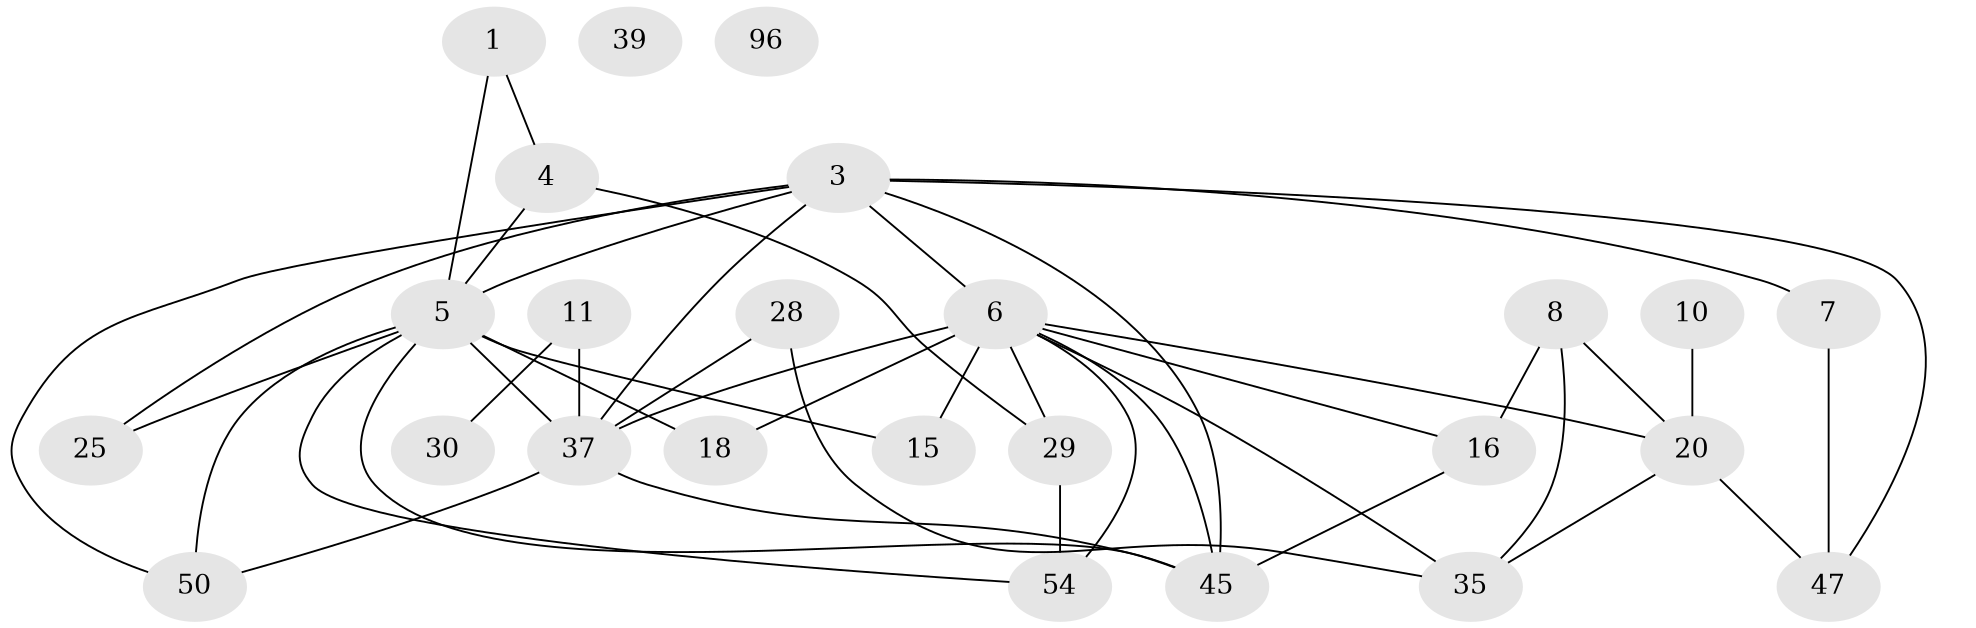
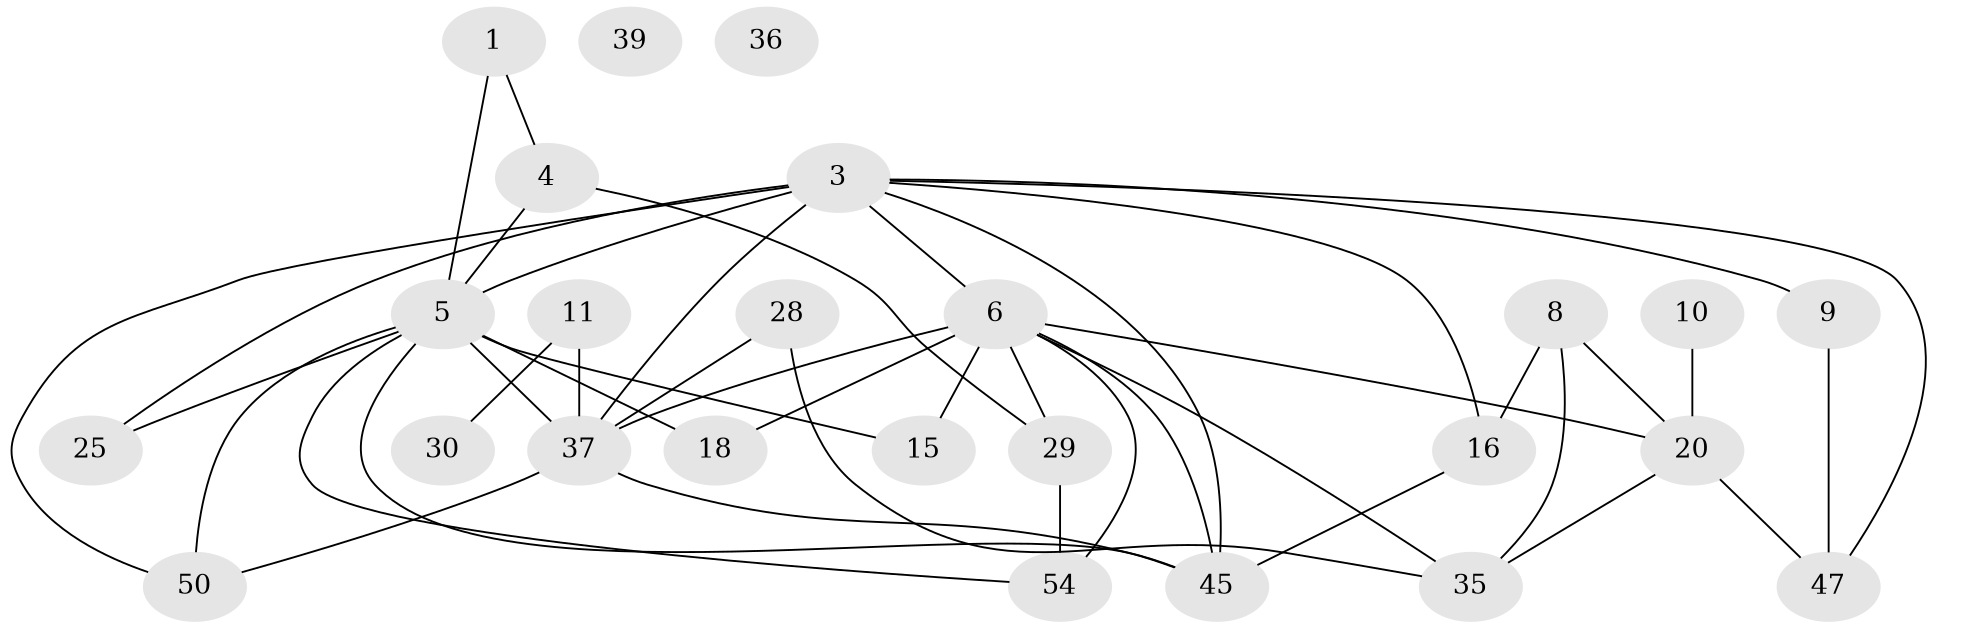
node "96": label "96" -> "36"
node "7": label "7" -> "9"
edge "6" -- "16": now "3" -- "16"
